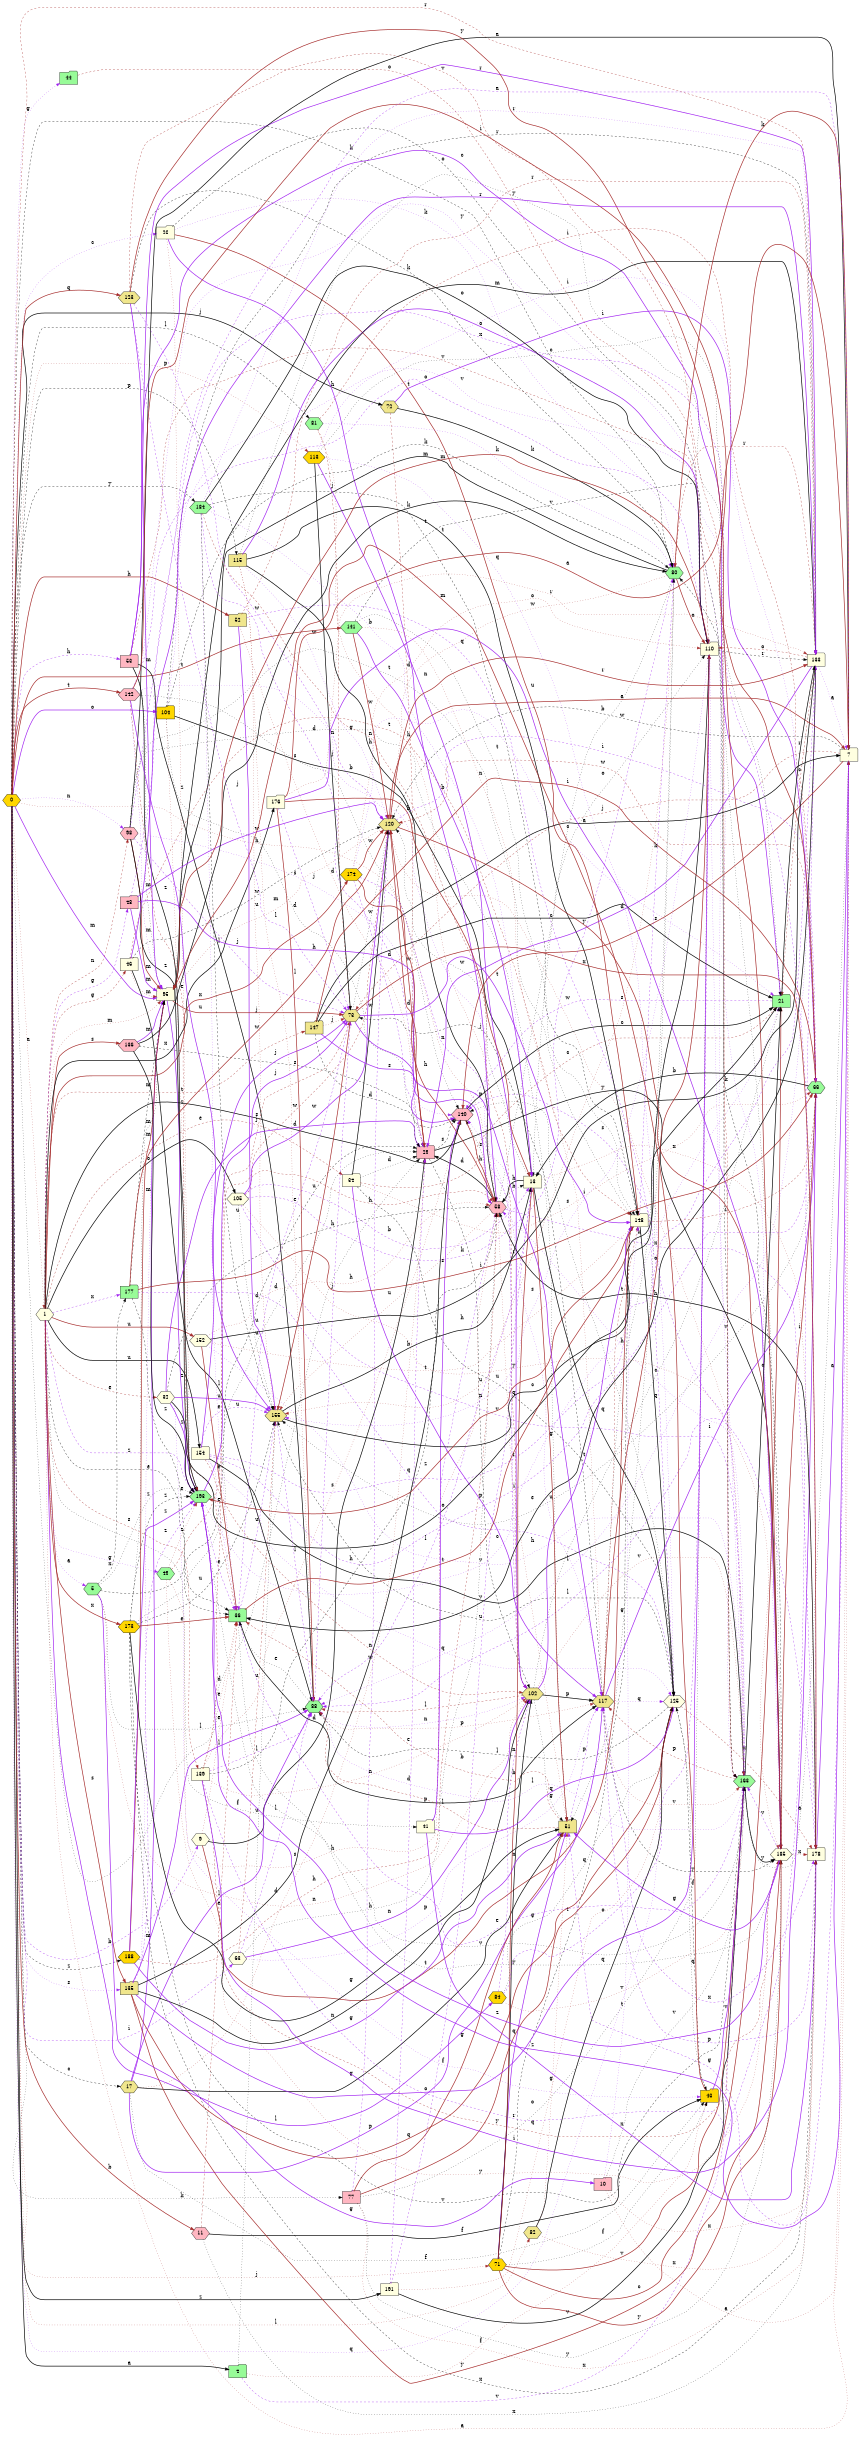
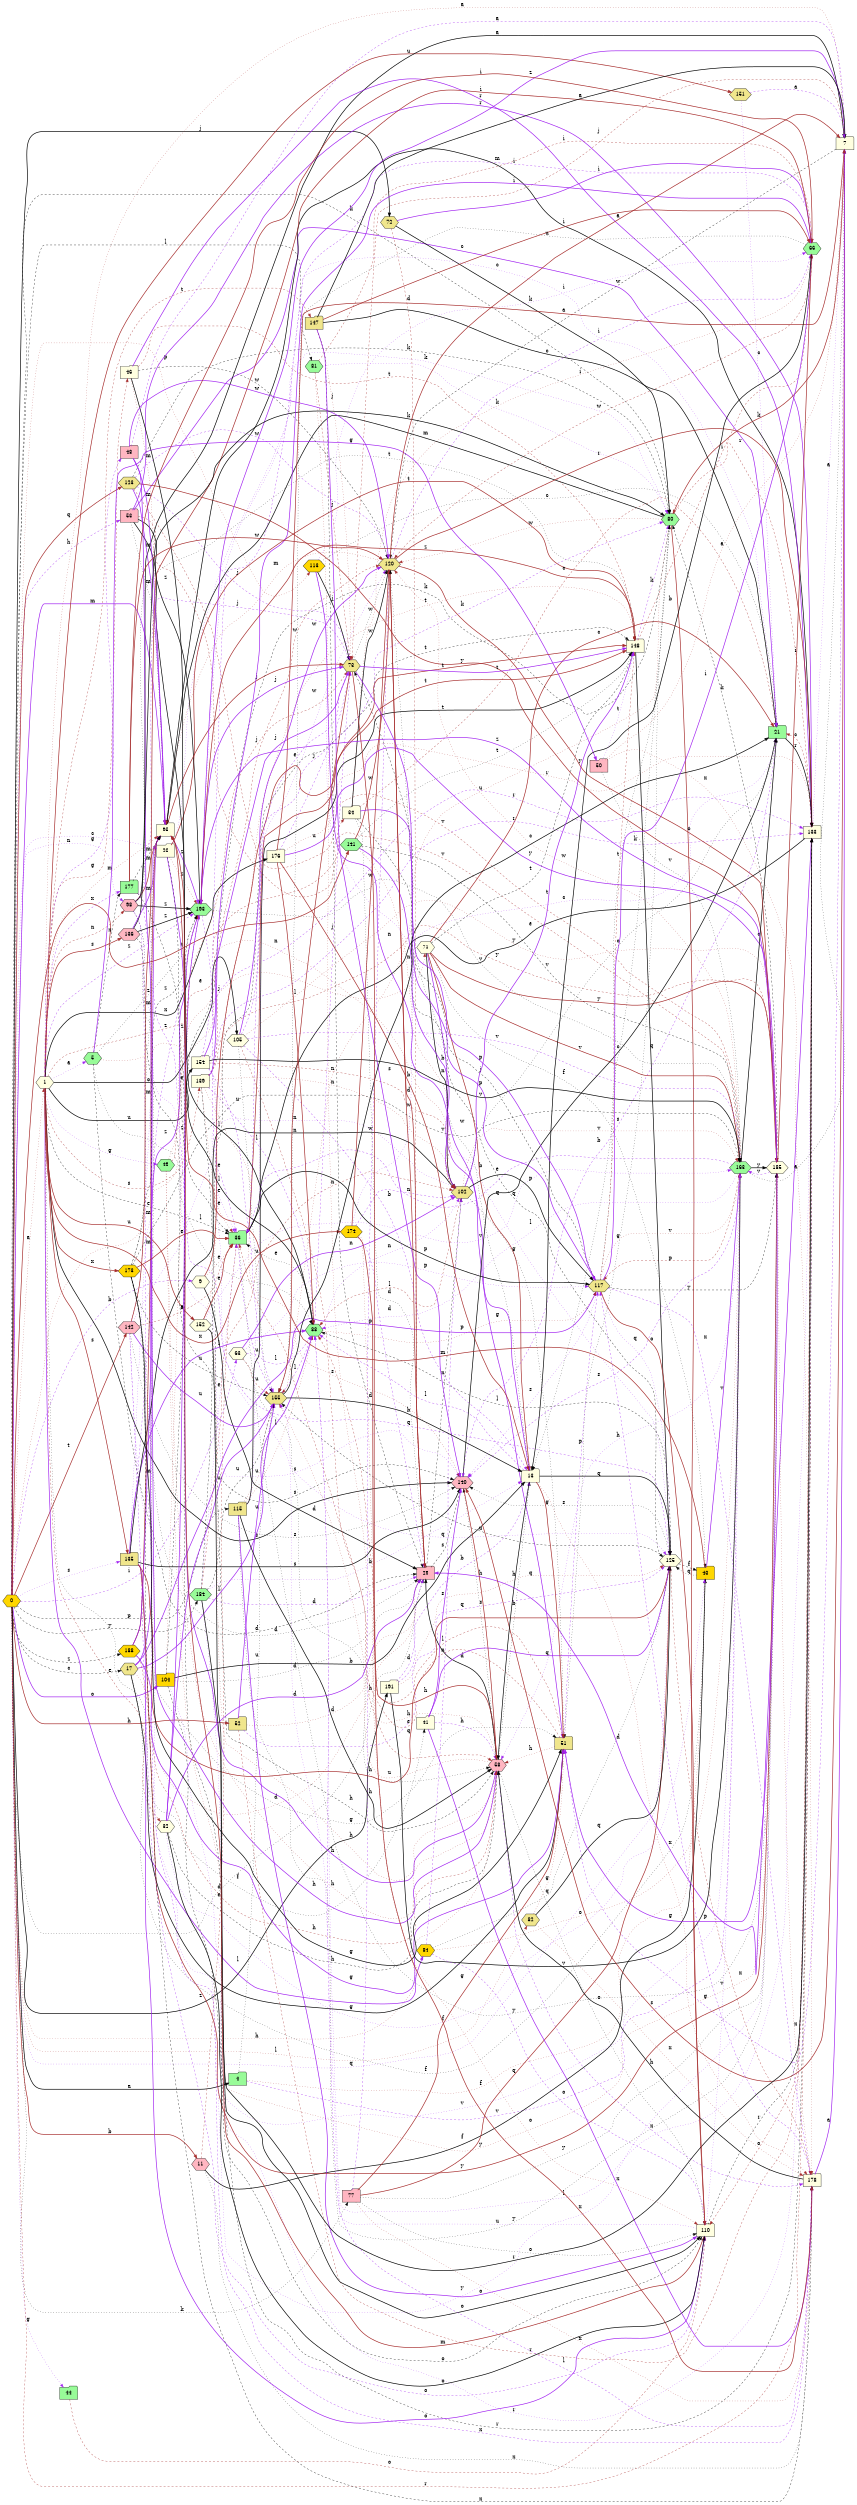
node "151": added
edge "176" -> "185": label "u" -> "y"
edge "141" -> "117": now "141" -> "102"
edge "29" -> "185": removed, label "y"
edge "84" -> "163": label "v" -> "o"
node "10": label "10" -> "50"
node "71": fillcolor gold -> lightyellow
